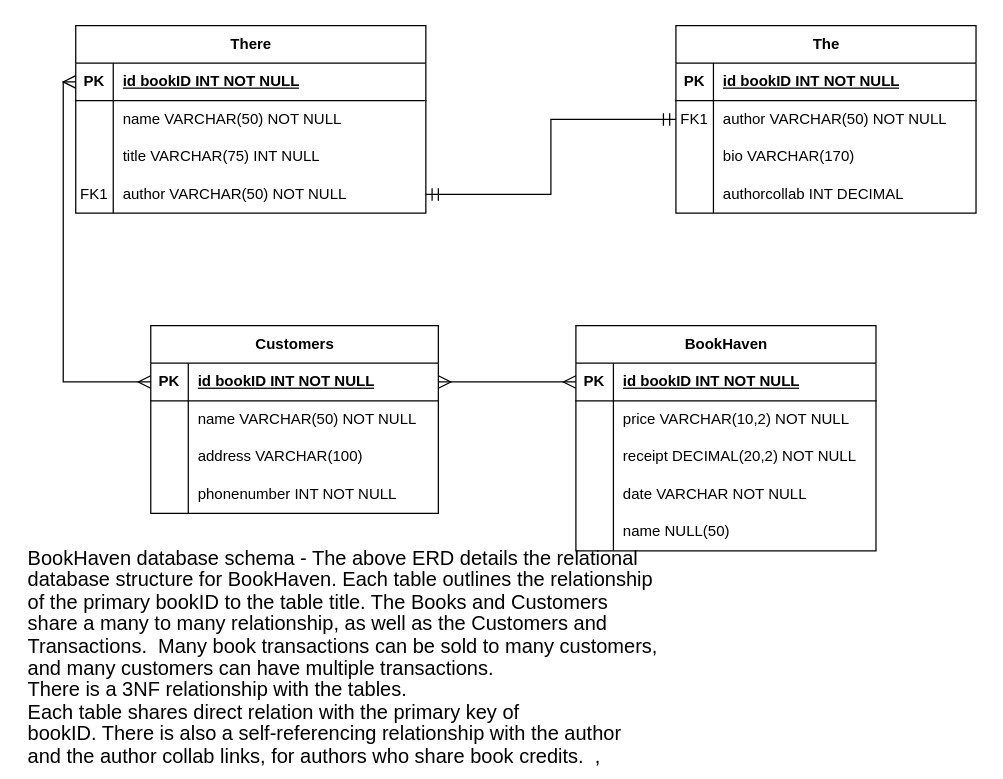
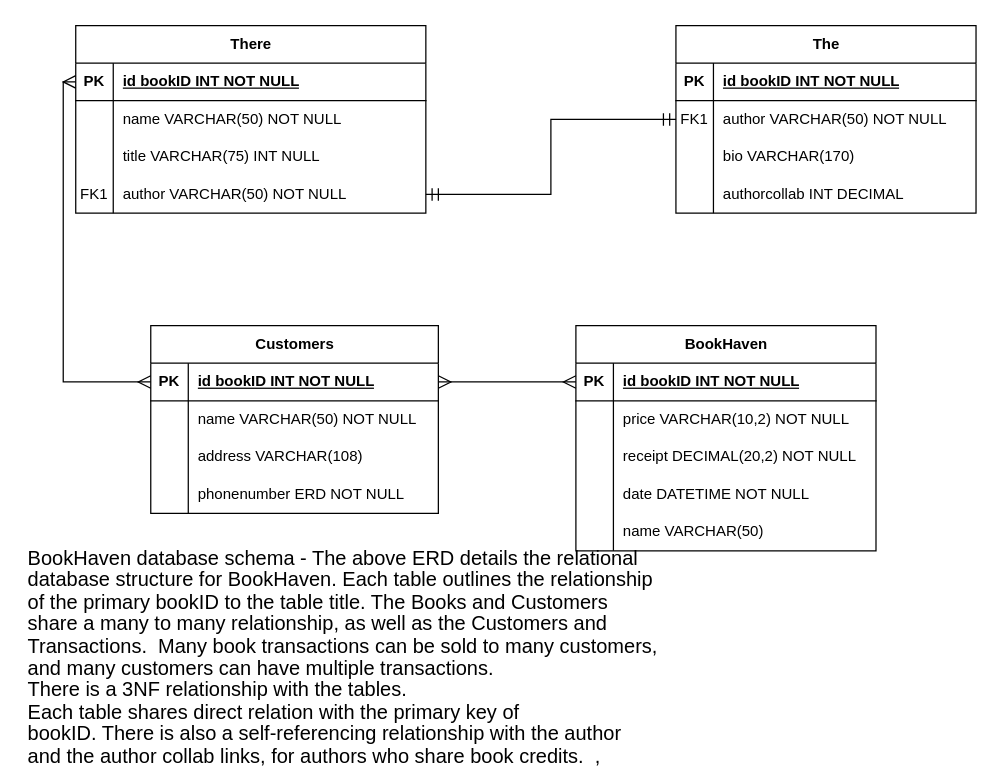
node "address VARCHAR(100)": label "address VARCHAR(100)" -> "address VARCHAR(108)"
node "phonenumber INT NOT NULL": label "phonenumber INT NOT NULL" -> "phonenumber ERD NOT NULL"
node "date VARCHAR NOT NULL": label "date VARCHAR NOT NULL" -> "date DATETIME NOT NULL"
node "name NULL(50)": label "name NULL(50)" -> "name VARCHAR(50)"
